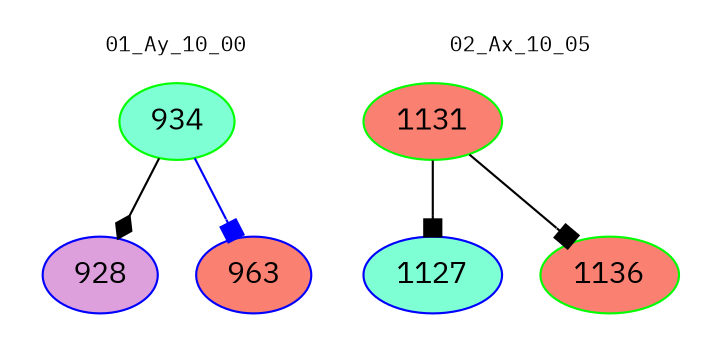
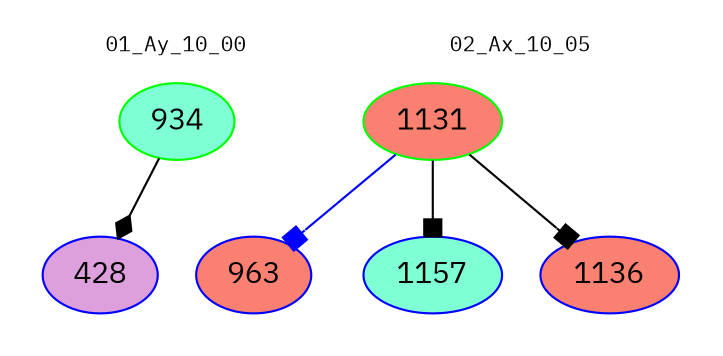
edge "934" -> "963": now "1131" -> "963"
node "928": label "928" -> "428"
node "1127": label "1127" -> "1157"
node "1136": color green -> blue
